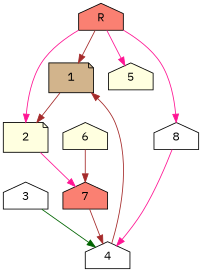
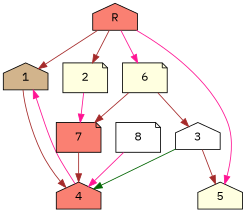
edge "R" -> "2": color deeppink -> brown
edge "R" -> "8": now "R" -> "6"
node "1": shape note -> house
edge "1" -> "2": now "1" -> "4"
edge "6" -> "3": added
node "6": shape house -> note
node "8": shape house -> note
edge "3" -> "5": added
edge "4" -> "1": color brown -> deeppink
node "7": shape house -> note
node "4": fillcolor white -> salmon
